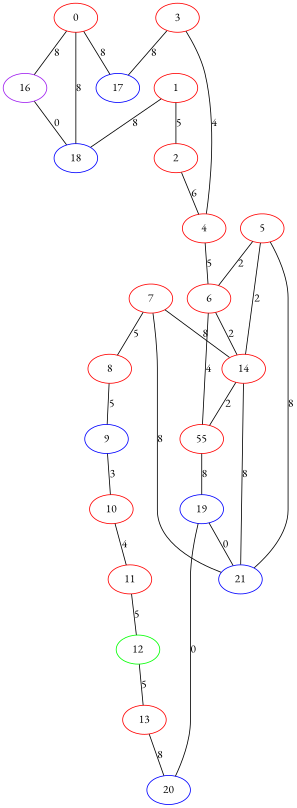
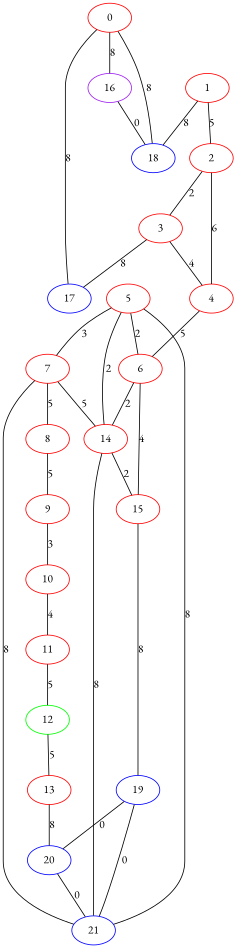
edge "2" -- "3": added, label "2"
edge "5" -- "7": added, label "3"
edge "7" -- "14": label "8" -> "5"
node "9": color blue -> red
node "55": label "55" -> "15"
edge "20" -- "21": added, label "0"
